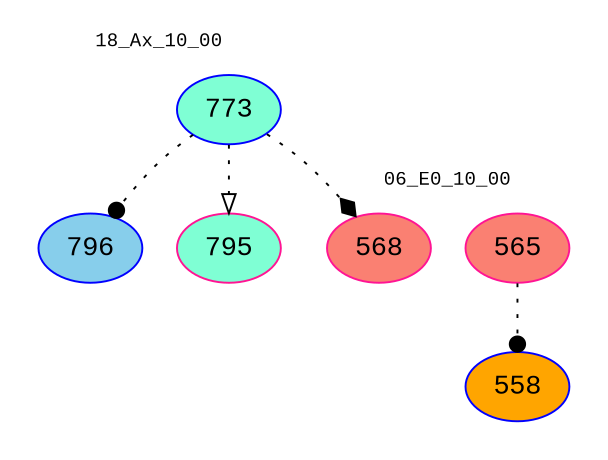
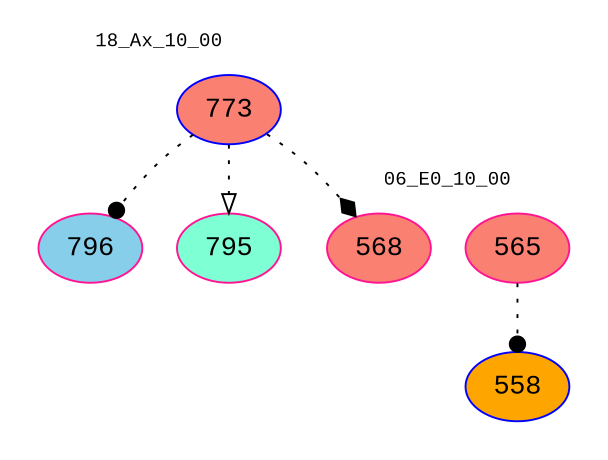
node "773": fillcolor aquamarine -> salmon
node "796": color blue -> deeppink
